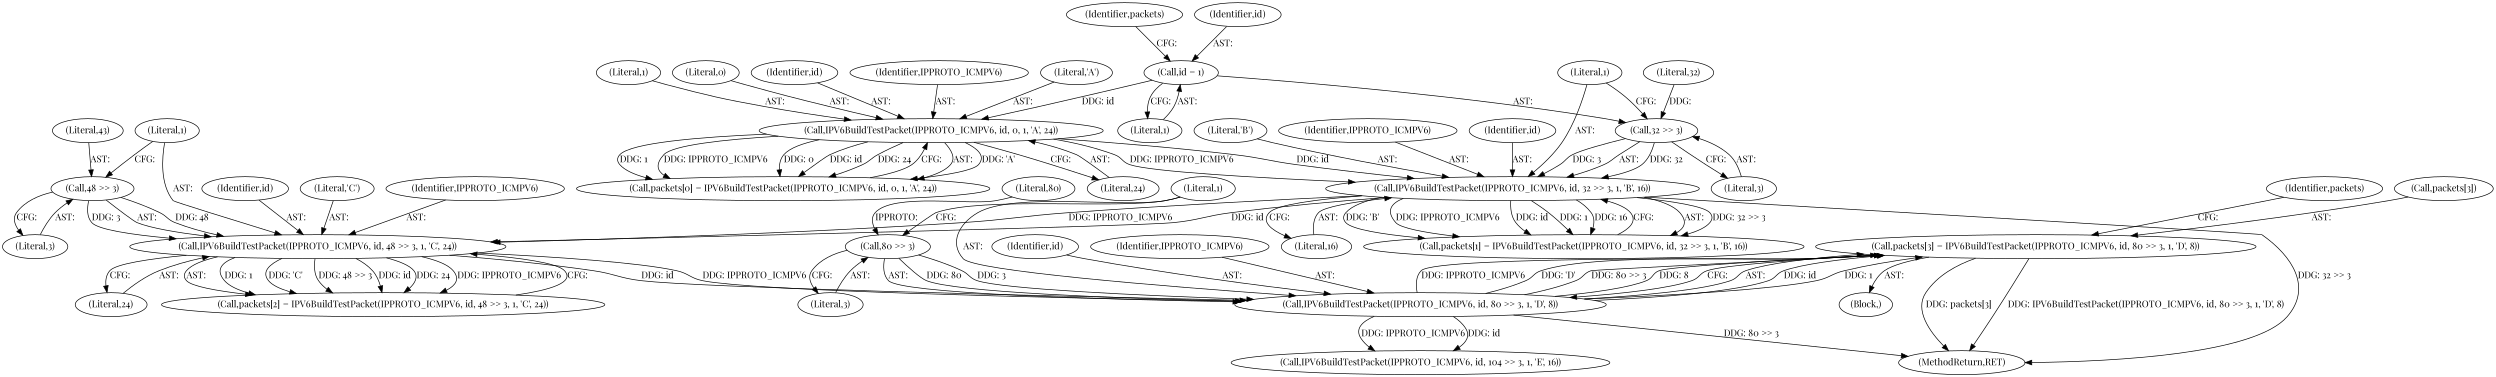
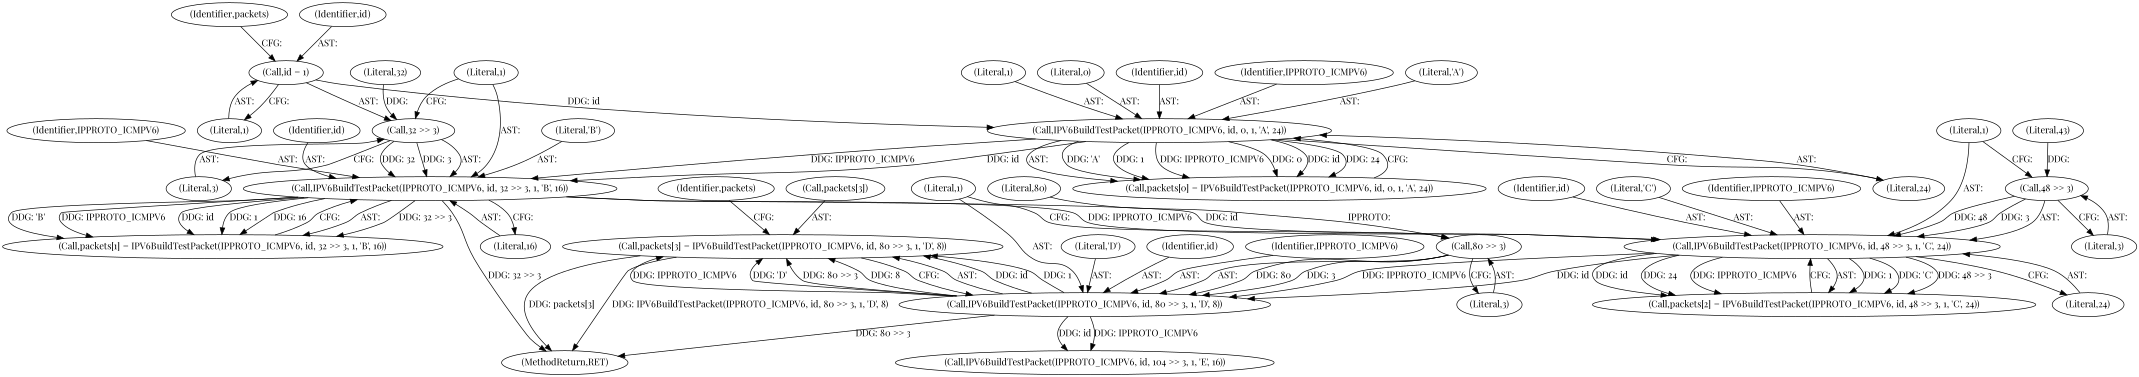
edge "(Literal,43)" -> "(Call,48 >> 3)": label "AST: " -> "DDG: "
node "(Literal,'D')": added
node "(Block,)": removed
